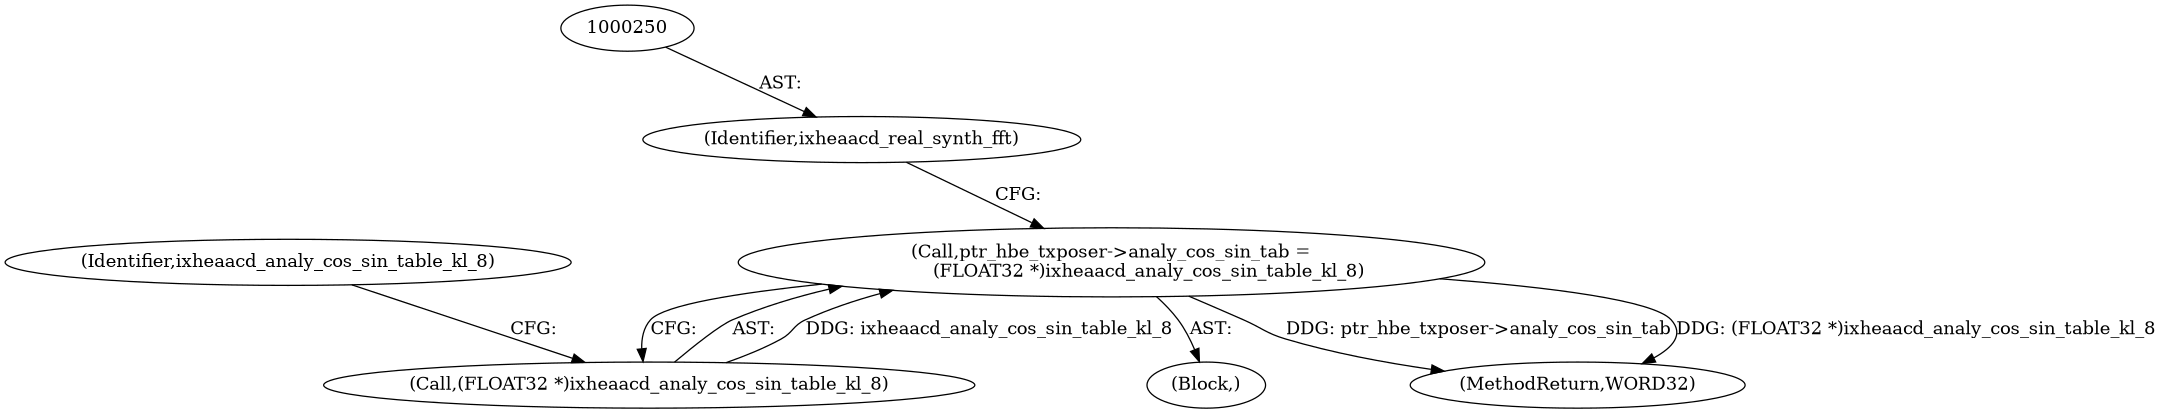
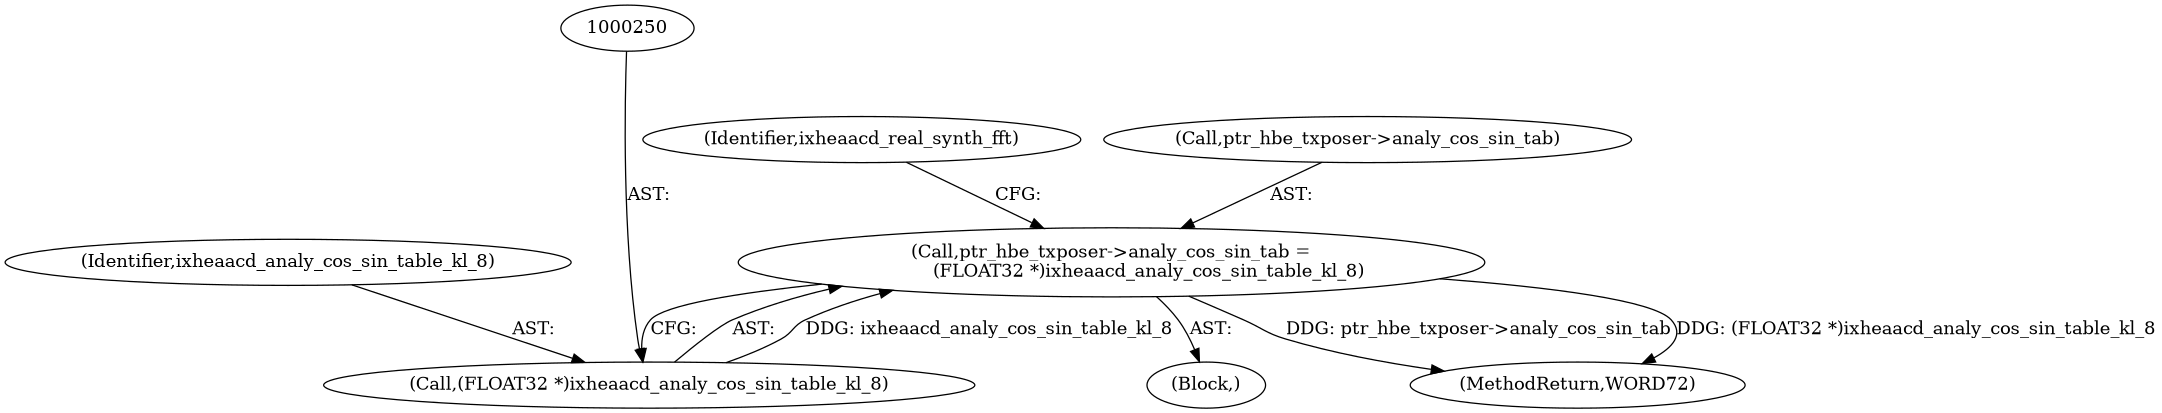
edge "1000250" -> "(Identifier,ixheaacd_real_synth_fft)": now "1000250" -> "(Call,(FLOAT32 *)ixheaacd_analy_cos_sin_table_kl_8)"
node "(Call,ptr_hbe_txposer->analy_cos_sin_tab)": added
edge "(Identifier,ixheaacd_analy_cos_sin_table_kl_8)" -> "(Call,(FLOAT32 *)ixheaacd_analy_cos_sin_table_kl_8)": label "CFG: " -> "AST: "
node "(MethodReturn,WORD32)": label "(MethodReturn,WORD32)" -> "(MethodReturn,WORD72)"
